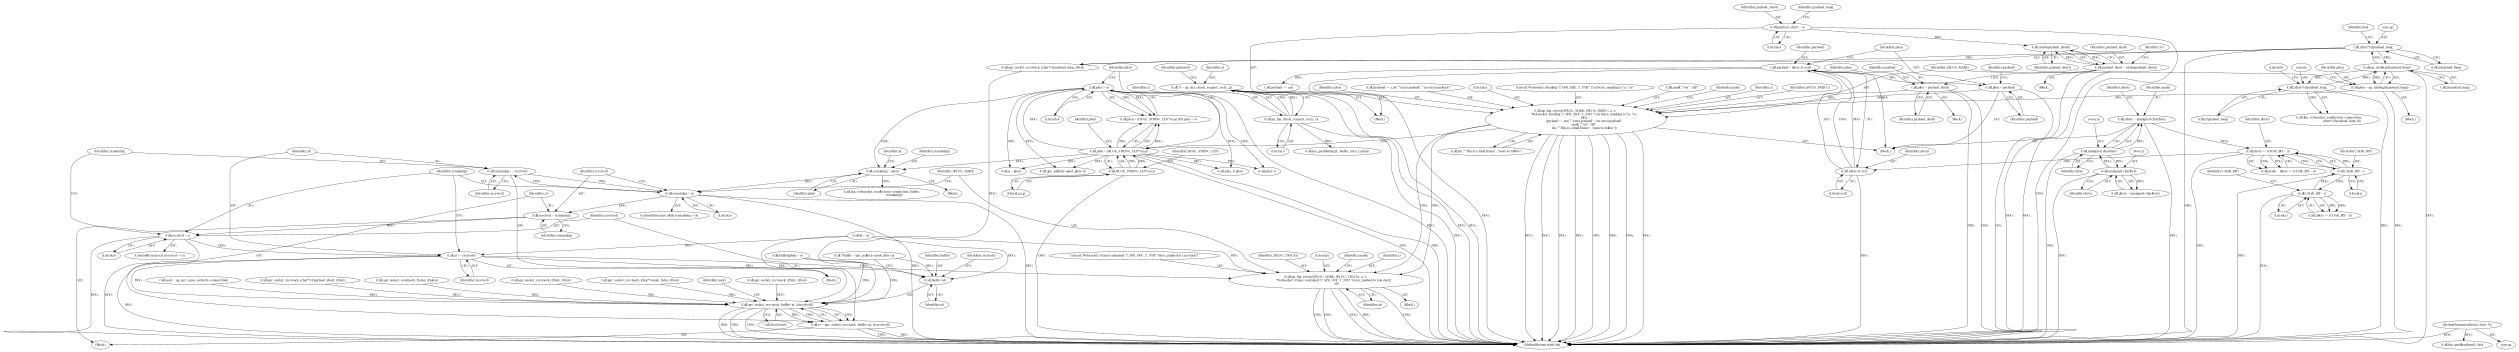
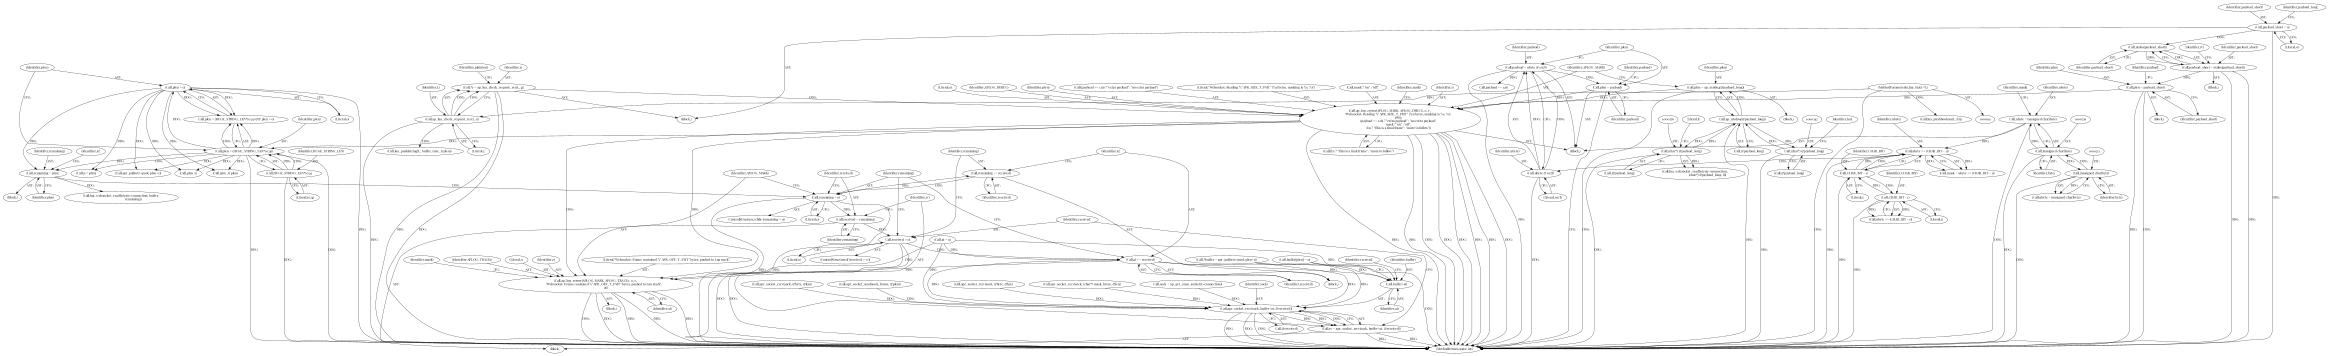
node "(Call,apr_socket_recv(sock, (char*) &payload_long, &len))": removed
edge "(MethodParameterIn,lua_State *L)" -> "(Call,ap_lua_check_request_rec(L, 1))": added, label "DDG:"
node "1800215": label "1800215" -> "1000215"
node "(Call,apr_socket_recv(sock, (char*) &payload_short, &len))": removed
